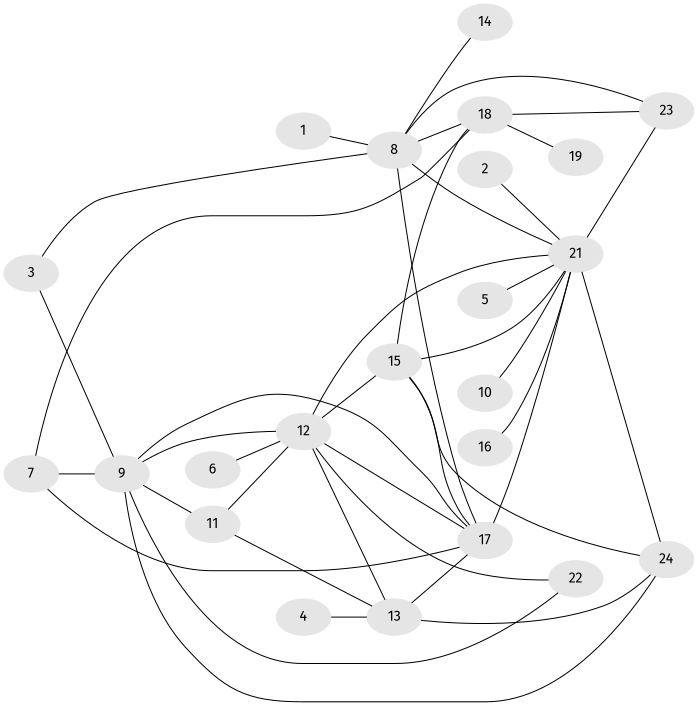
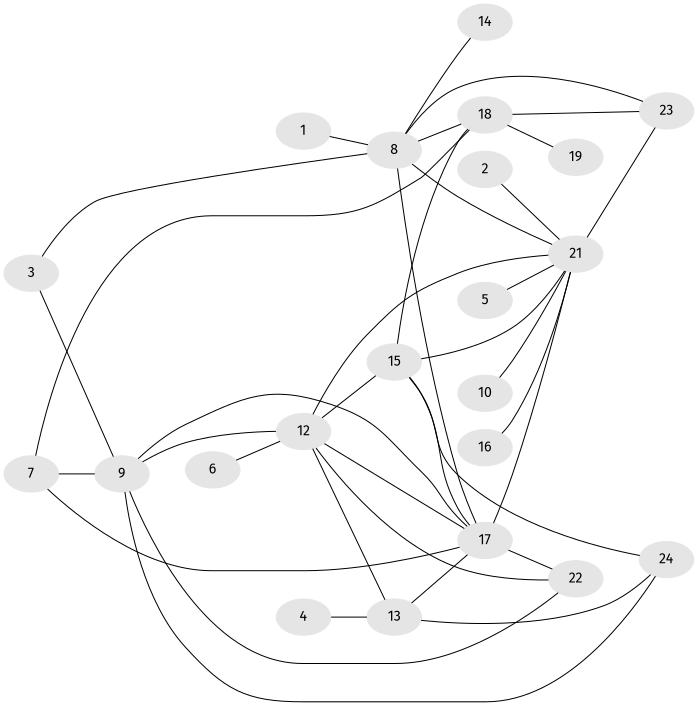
edge "21" -- "24": removed
node "11": removed
edge "17" -- "22": added
